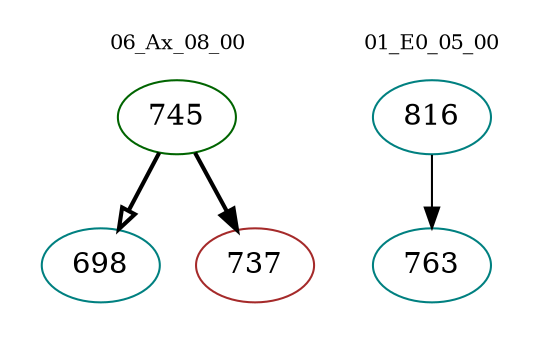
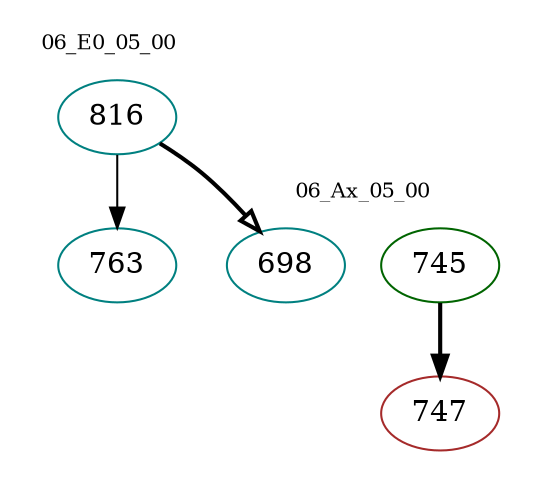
cluster "06_Ax_08_00": label "06_Ax_08_00" -> "06_Ax_05_00"
cluster "01_E0_05_00": label "01_E0_05_00" -> "06_E0_05_00"
edge "745" -> "698": now "816" -> "698"
node "737": label "737" -> "747"
